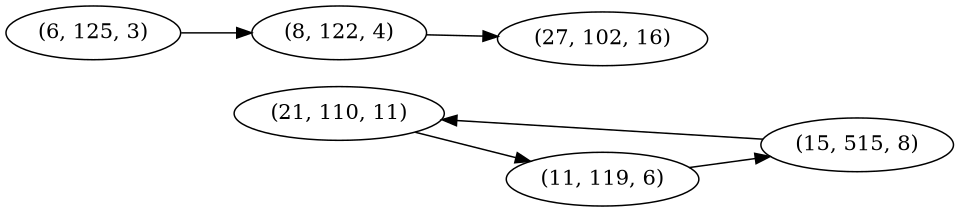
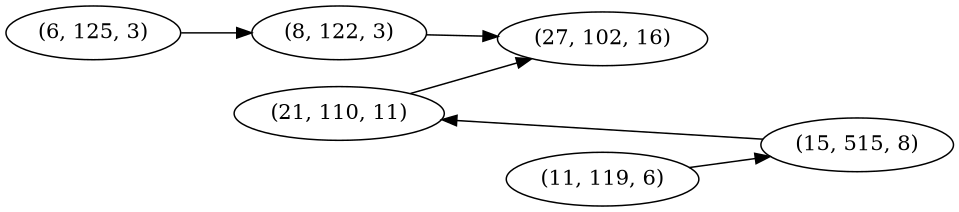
node "(8, 122, 4)": label "(8, 122, 4)" -> "(8, 122, 3)"
edge "(21, 110, 11)" -> "(11, 119, 6)": now "(21, 110, 11)" -> "(27, 102, 16)"
